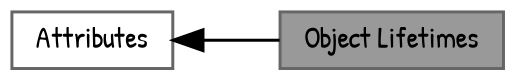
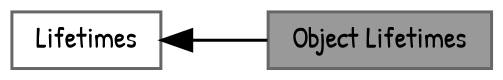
node "Attributes": label "Attributes" -> "Lifetimes"
